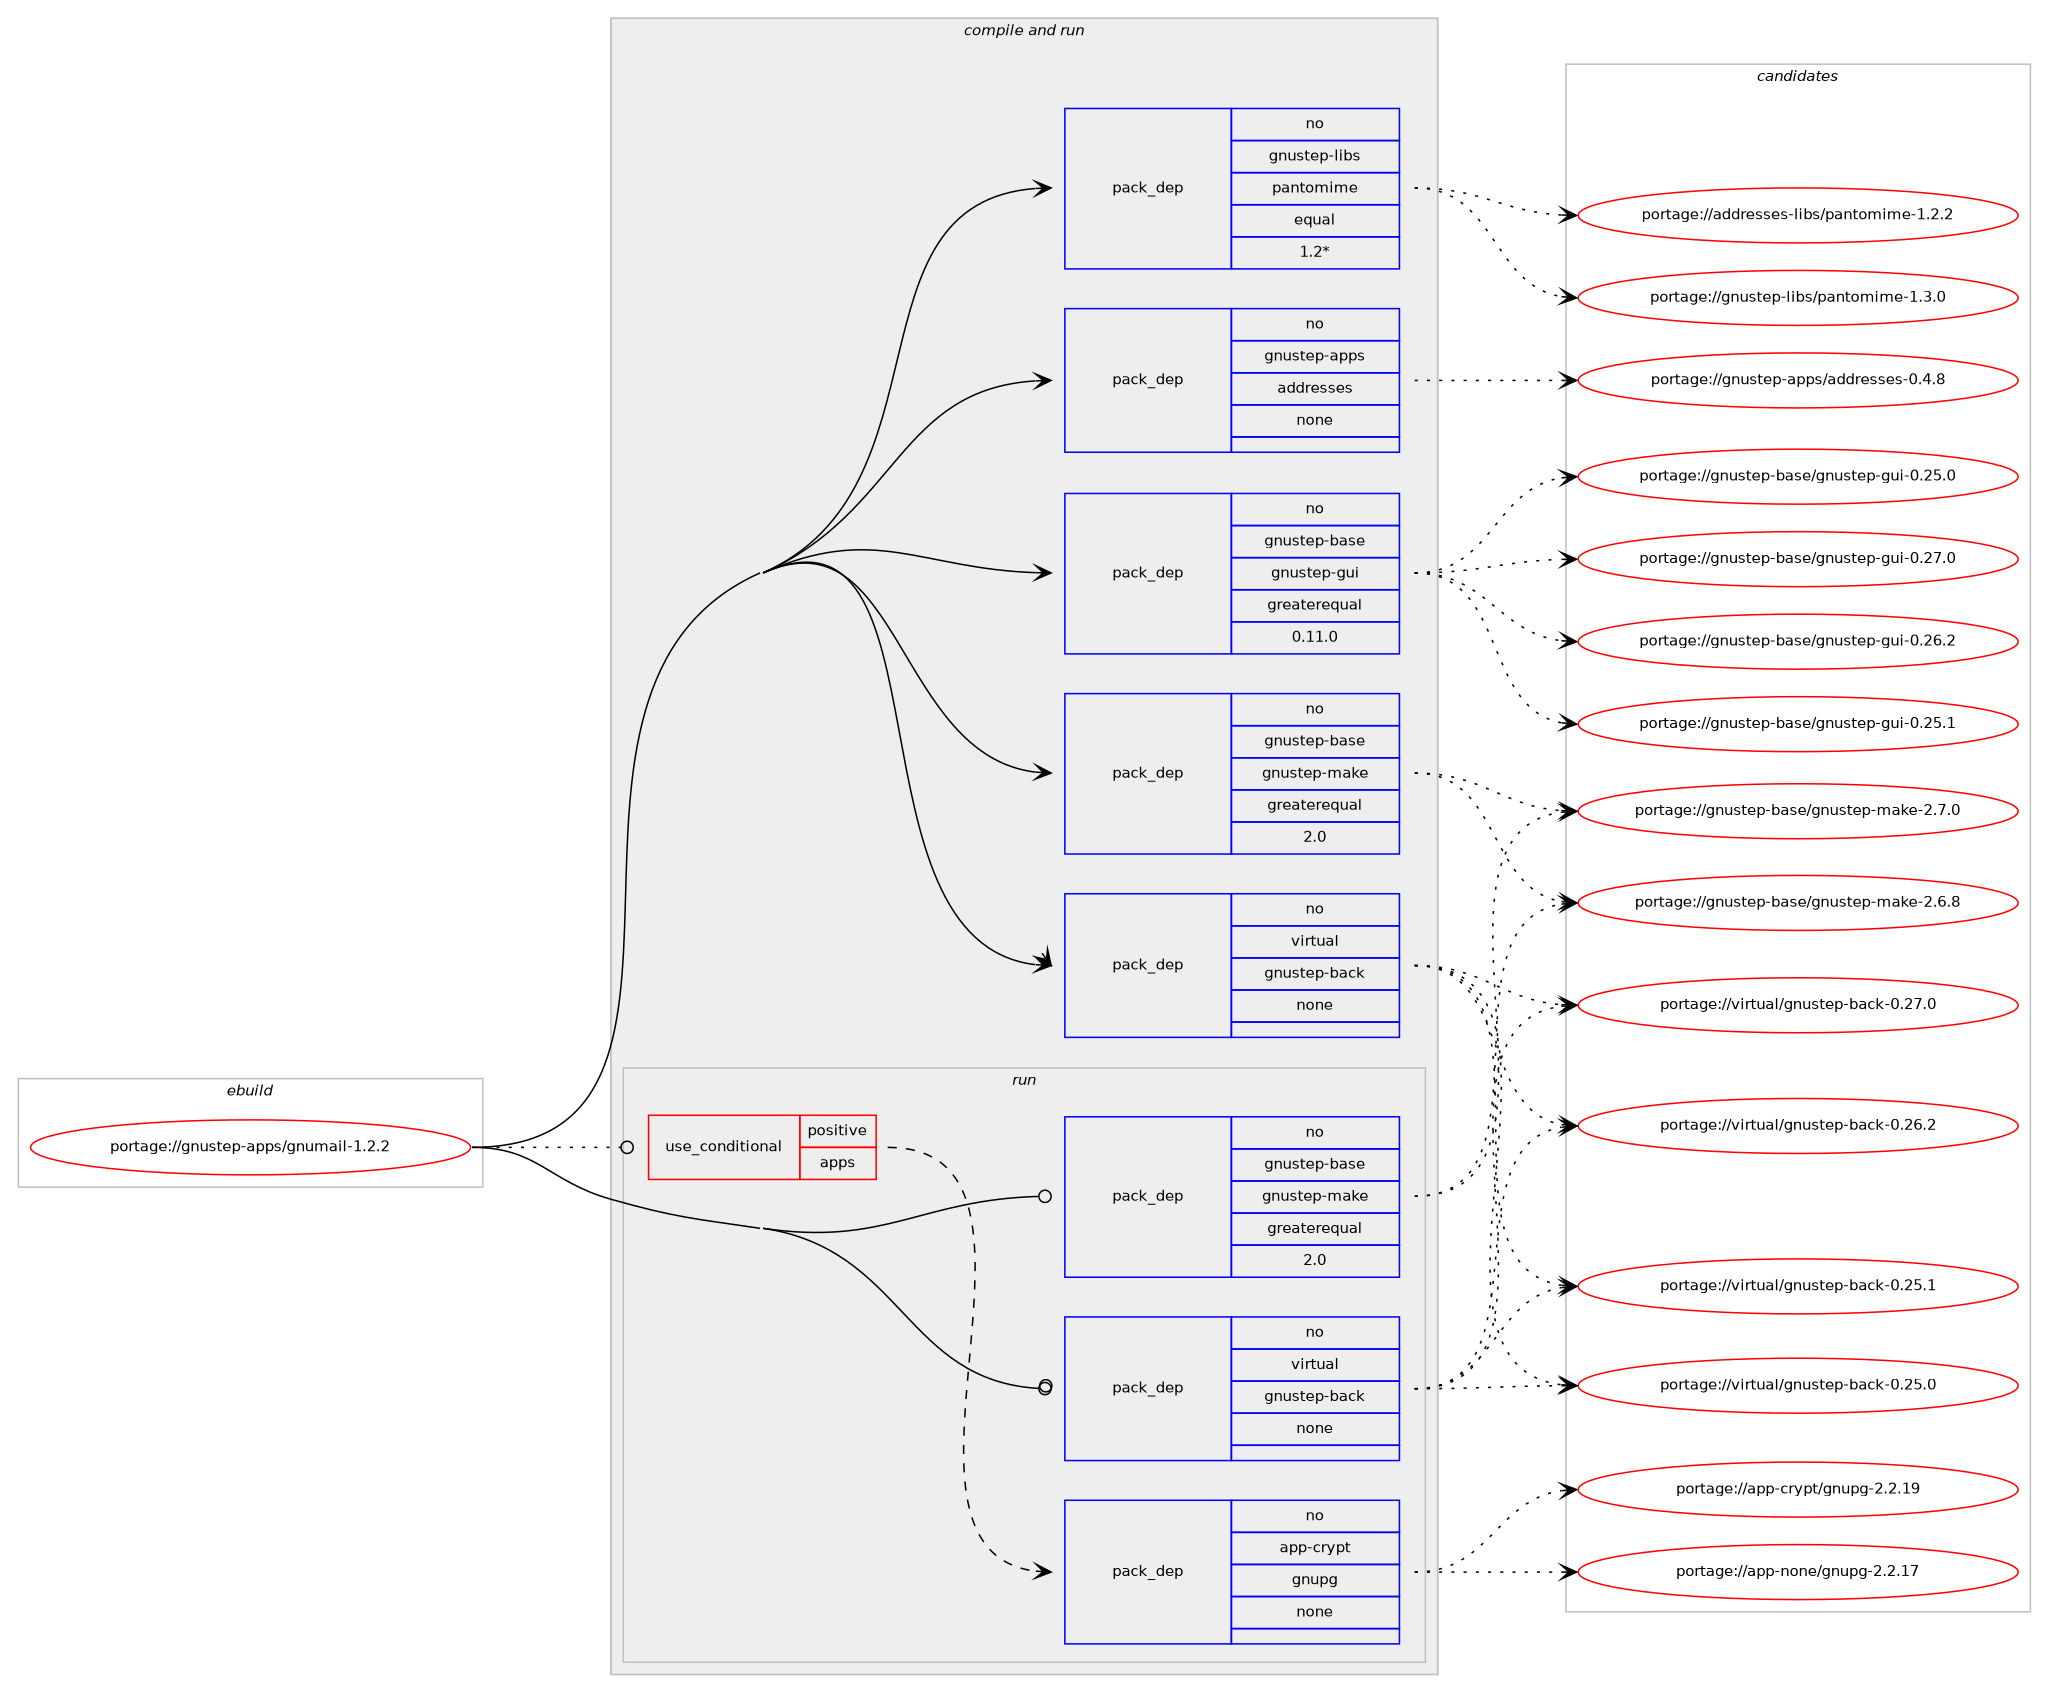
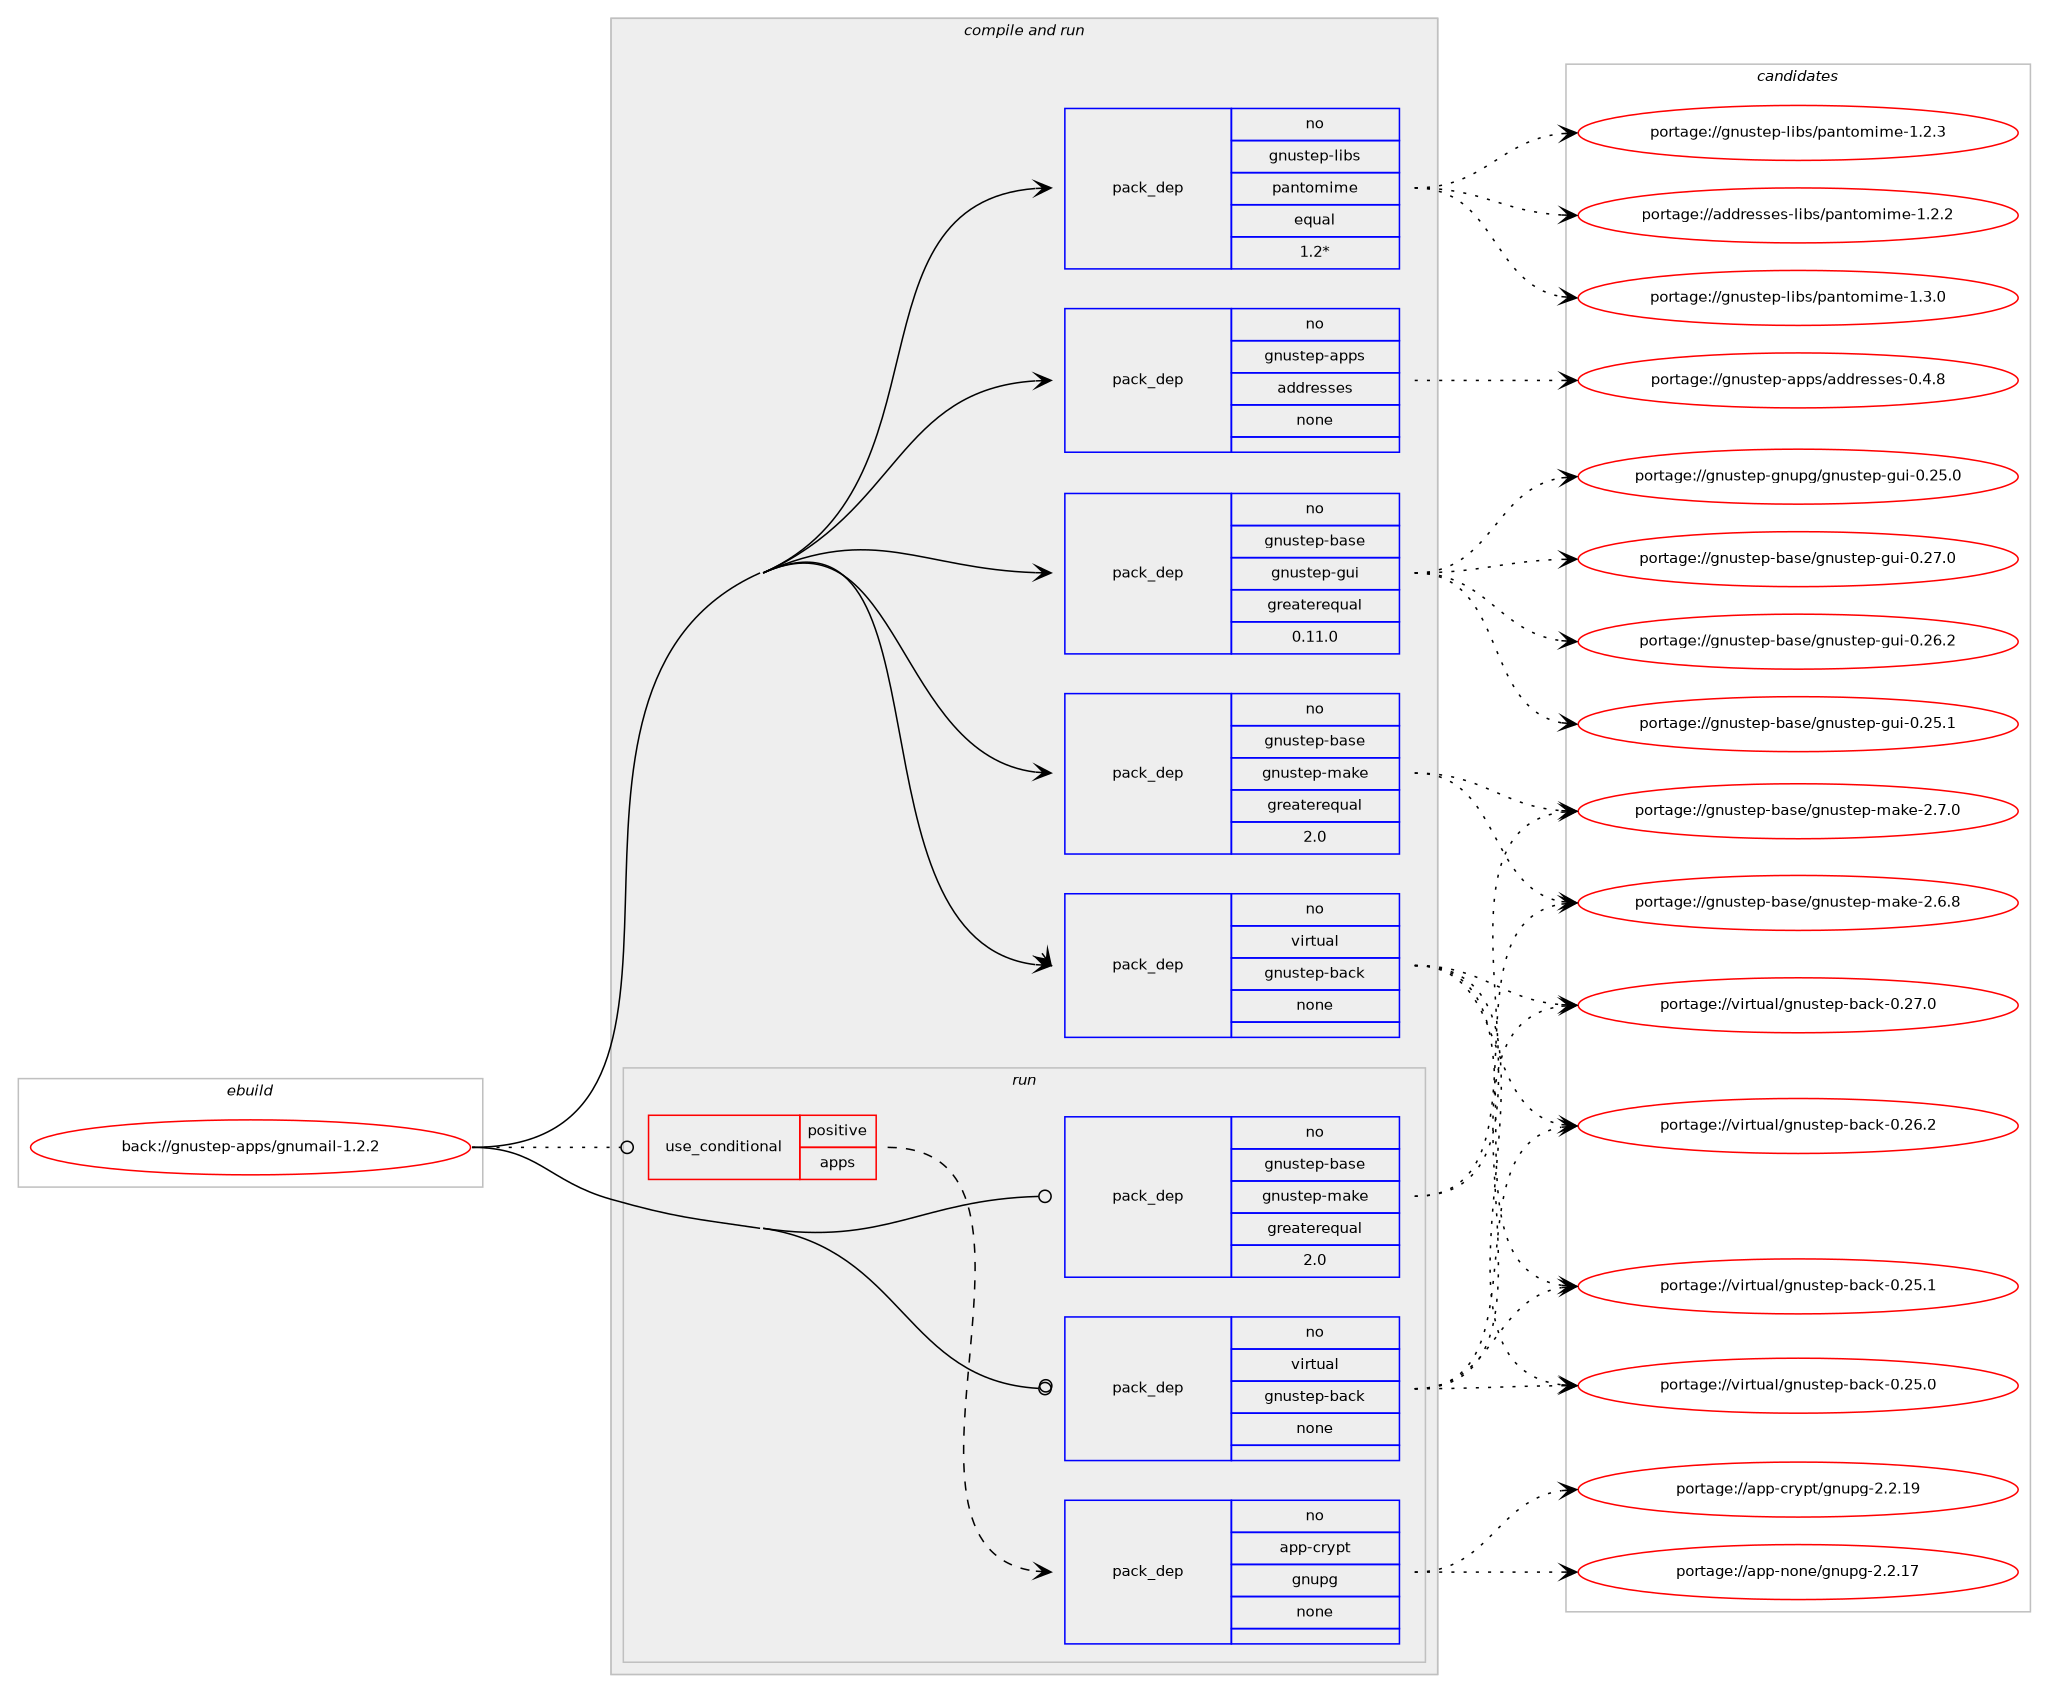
node "portage://gnustep-libs/pantomime-1.2.3": added
node "portage://gnustep-base/gnustep-gui-0.25.0": label "portage://gnustep-base/gnustep-gui-0.25.0" -> "portage://gnustep-gnupg/gnustep-gui-0.25.0"
node "portage://gnustep-apps/gnumail-1.2.2": label "portage://gnustep-apps/gnumail-1.2.2" -> "back://gnustep-apps/gnumail-1.2.2"
